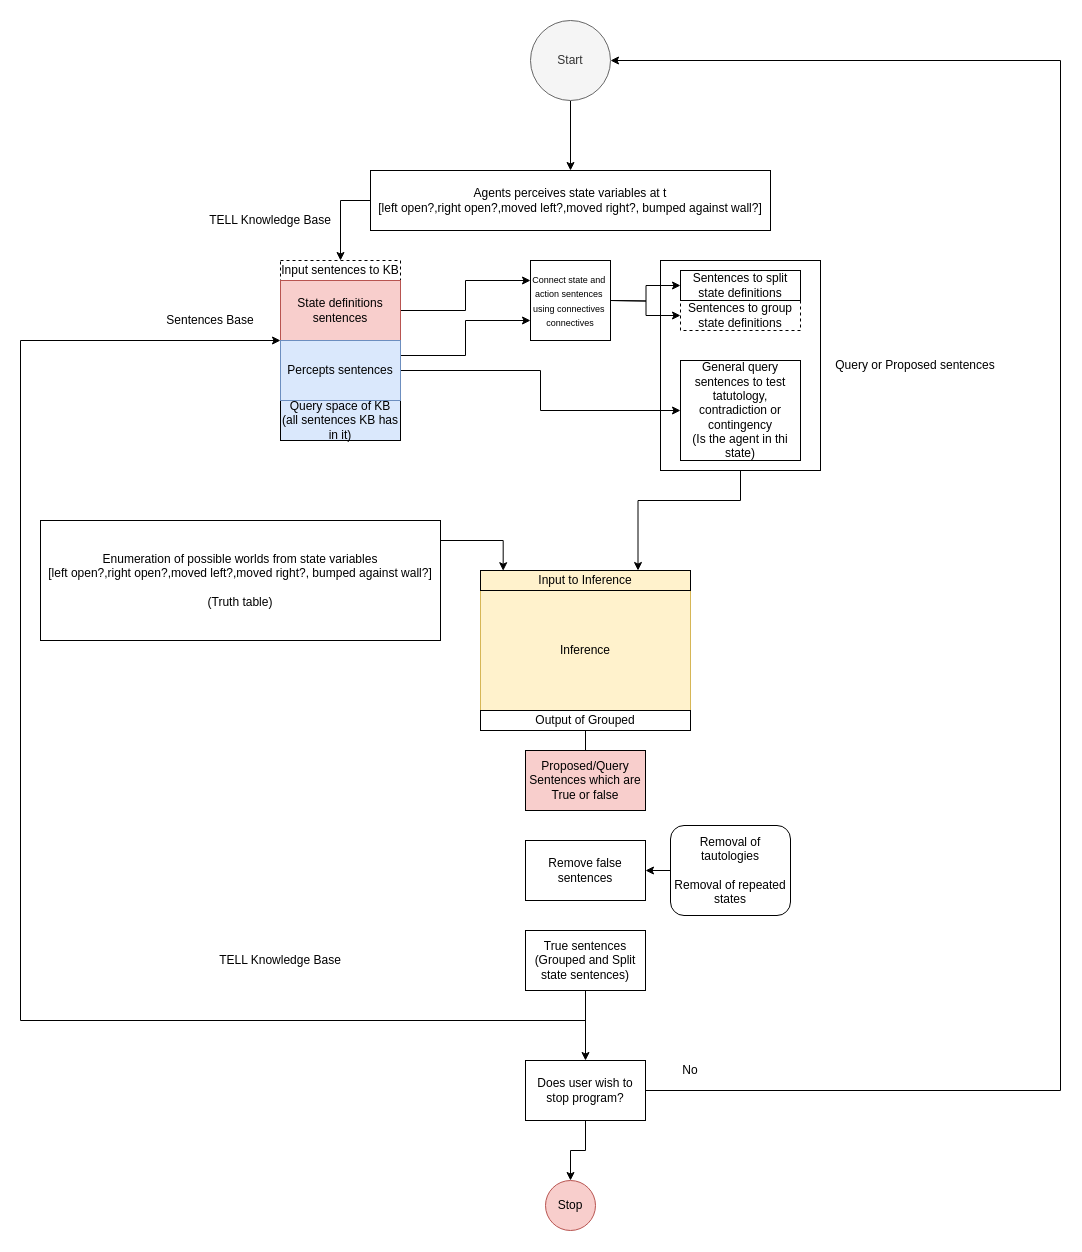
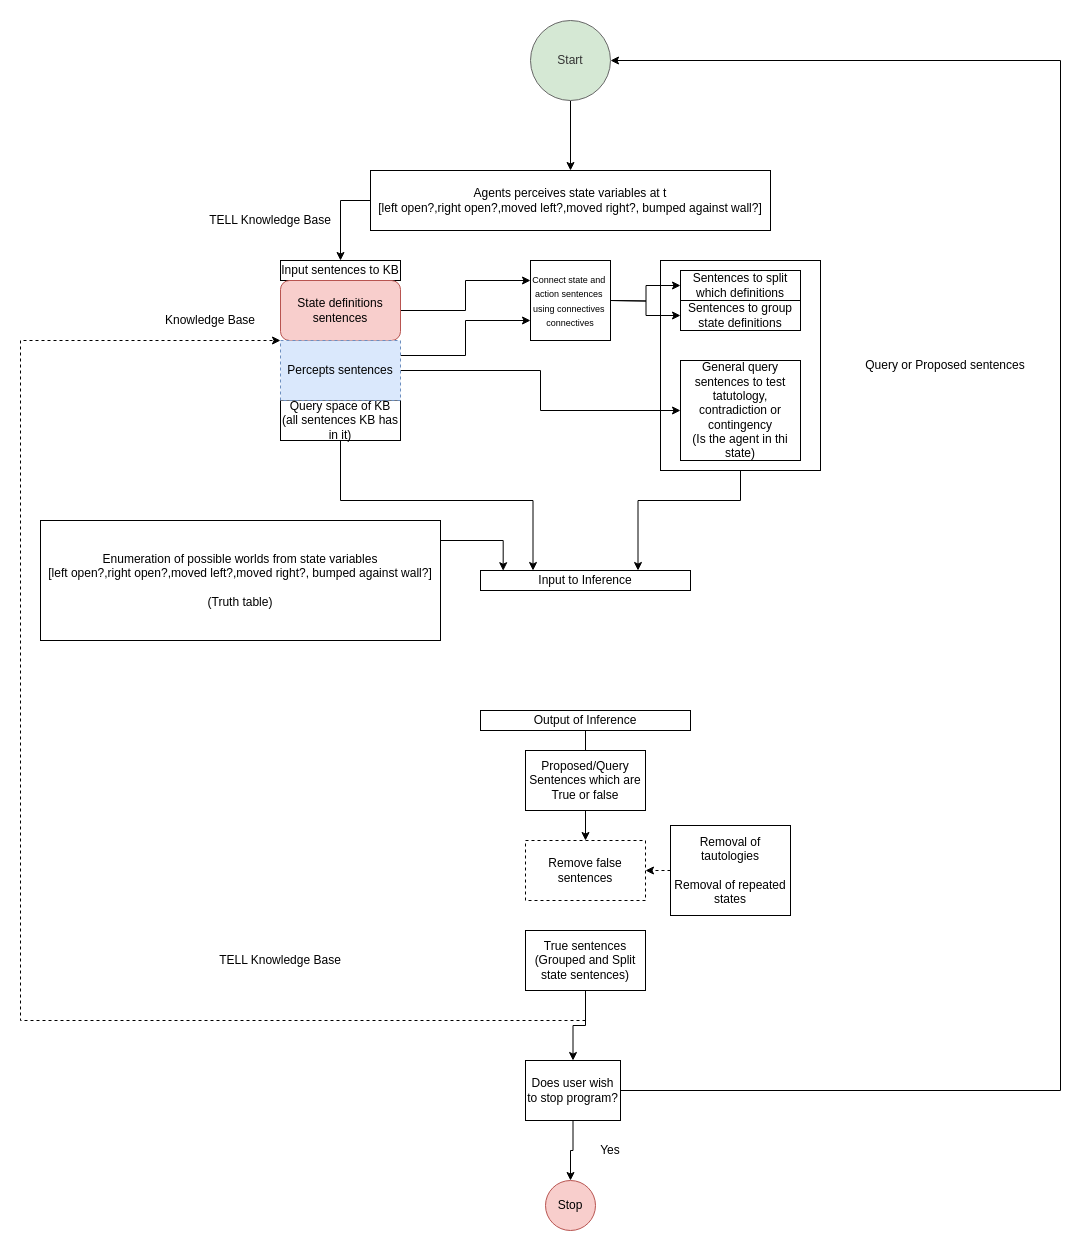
node "Start": fillcolor #f5f5f5 -> #d5e8d4
node "Input sentences to KB": style dashed -> solid
node "Sentences to split state definitions": label "Sentences to split state definitions" -> "Sentences to split which definitions"
node "State definitions sentences": shape rectangle -> rounded rectangle
node "Sentences to group state definitions": style dashed -> solid
node "Sentences Base": label "Sentences Base" -> "Knowledge Base"
node "Query or Proposed sentences": moved (916, 366) -> (946, 366)
node "Percepts sentences": style solid -> dashed
node "Query space of KB (all sentences KB has in it)": fillcolor #dae8fc -> #ffffff
edge "Query space of KB (all sentences KB has in it)" -> "Input to Inference": added
node "Input to Inference": fillcolor #fff2cc -> #ffffff
node "Inference": removed
node "Output of Grouped": label "Output of Grouped" -> "Output of Inference"
node "Proposed/Query Sentences which are True or false": fillcolor #f8cecc -> #ffffff
edge "Proposed/Query Sentences which are True or false" -> "Remove false sentences": added
edge "True sentences (Grouped and Split state sentences)" -> "State definitions sentences": style solid -> dashed
node "Remove false sentences": style solid -> dashed
edge "Removal of tautologies Removal of repeated states" -> "Remove false sentences": style solid -> dashed
node "Removal of tautologies Removal of repeated states": shape rounded rectangle -> rectangle
node "No": removed
node "Does user wish to stop program?": size 120x60 -> 95x60
node "Yes": added
